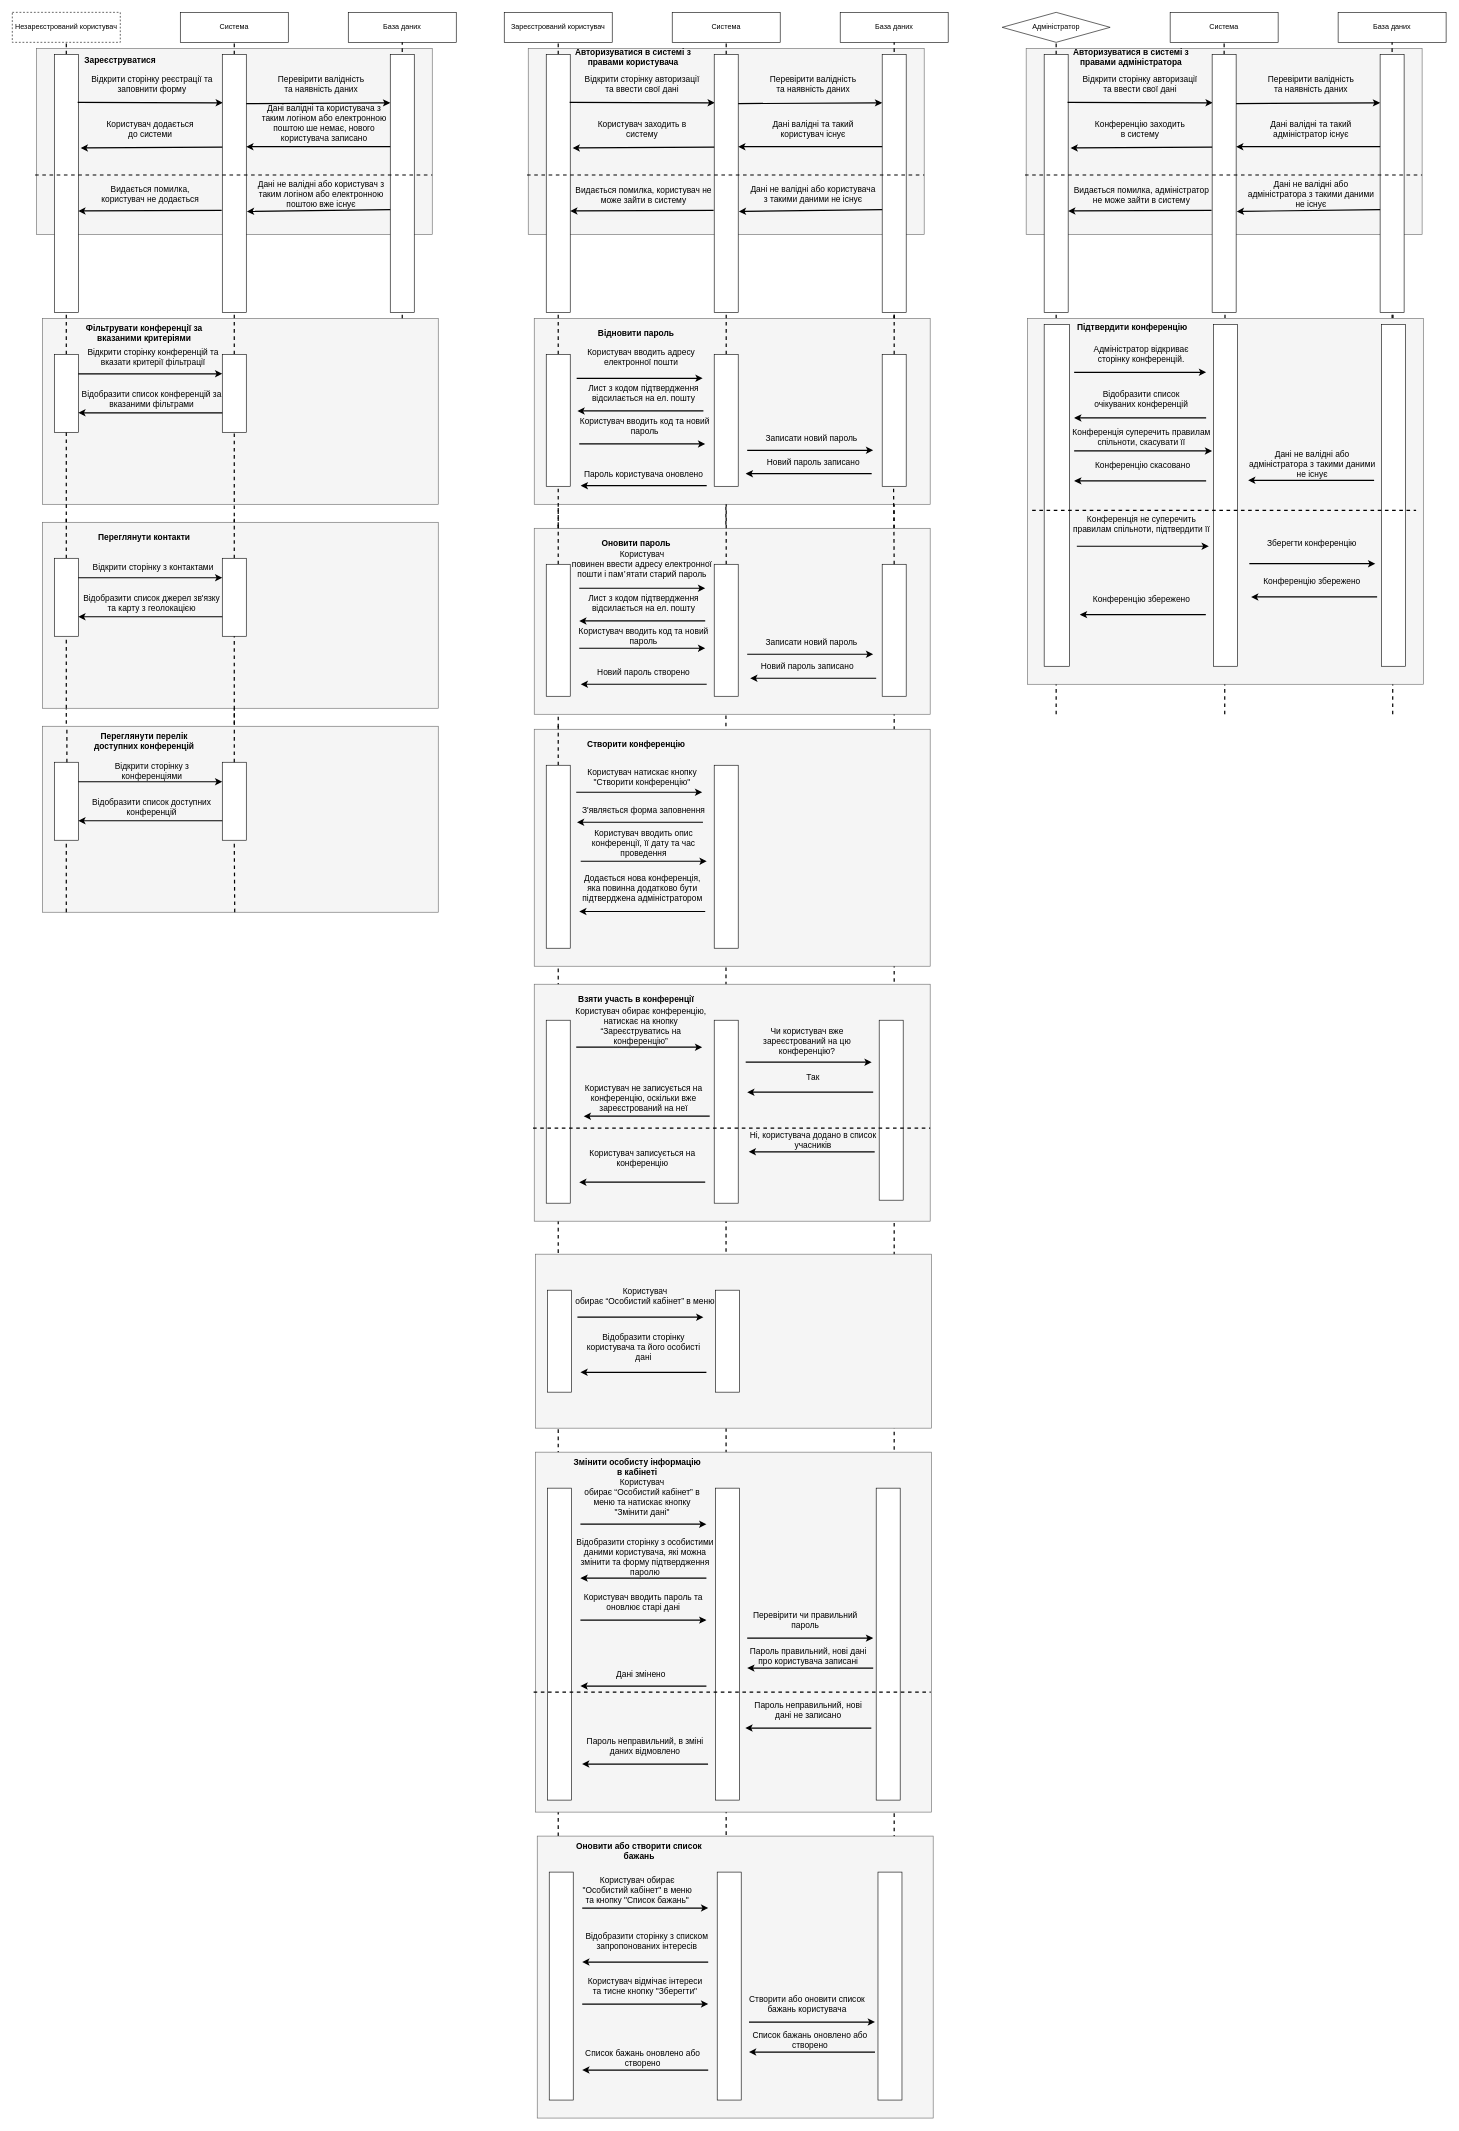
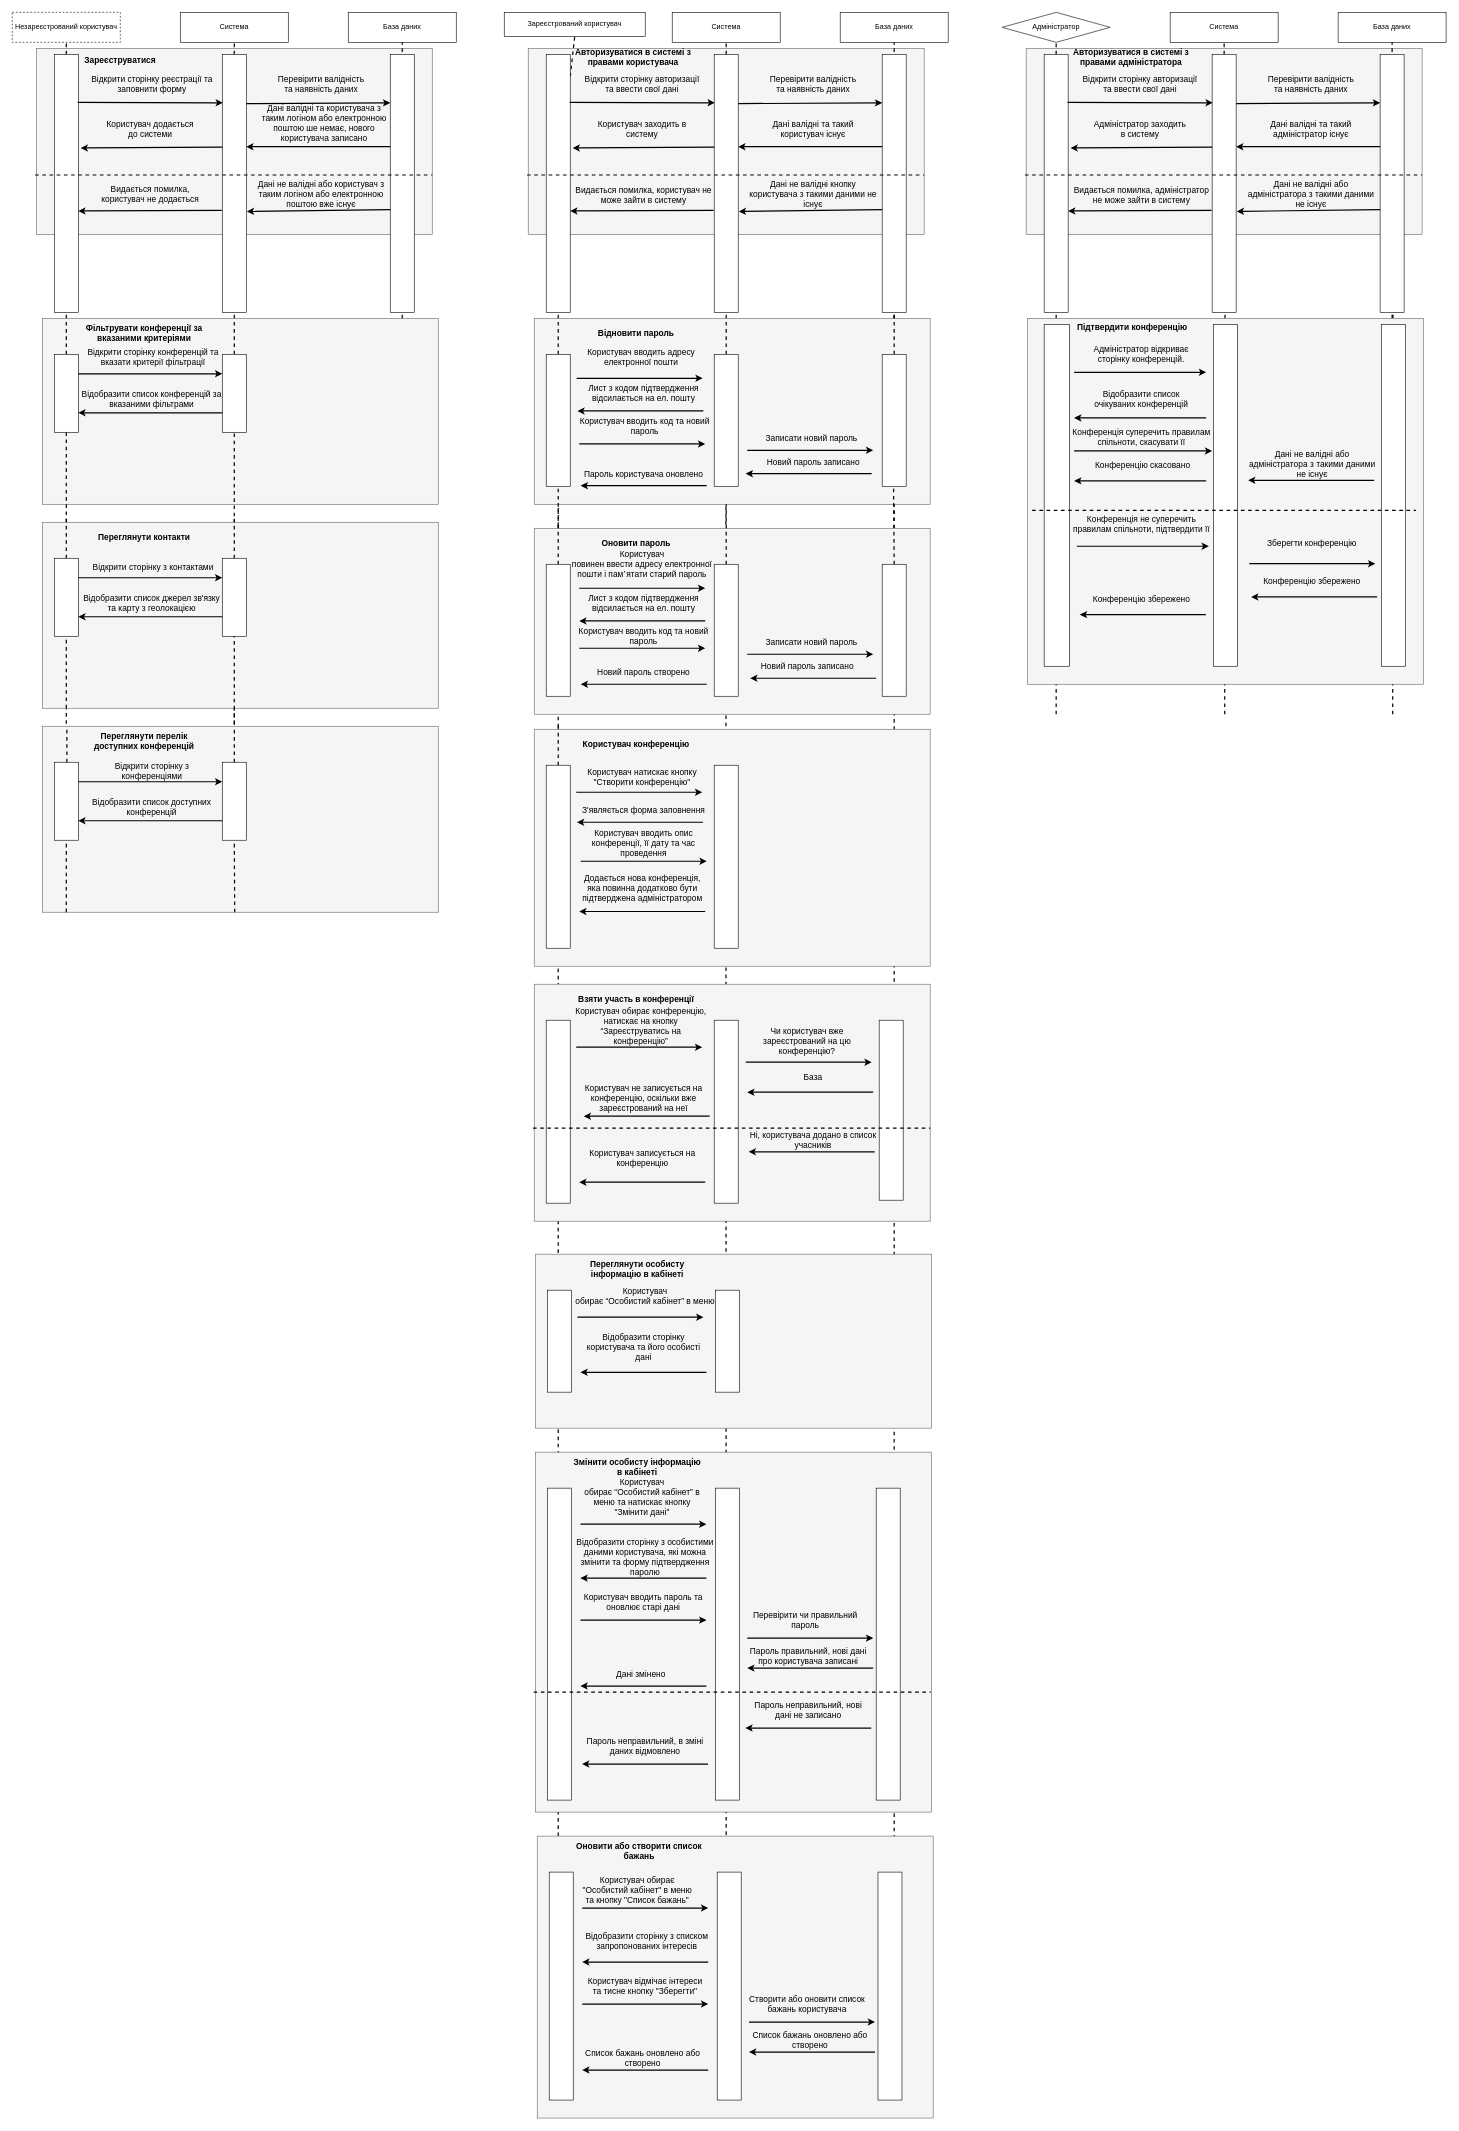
node "Зареєстрований користувач": size 108x30 -> 141x24
node "Конференцію заходить в систему": label "Конференцію заходить в систему" -> "Адміністратор заходить в систему"
node "Дані не валідні або користувача з такими даними не існує": label "Дані не валідні або користувача з такими даними не існує" -> "Дані не валідні кнопку користувача з такими даними не існує"
node "Створити конференцію": label "Створити конференцію" -> "Користувач конференцію"
node "Так": label "Так" -> "База"
node "Переглянути особисту інформацію в кабінеті": added
